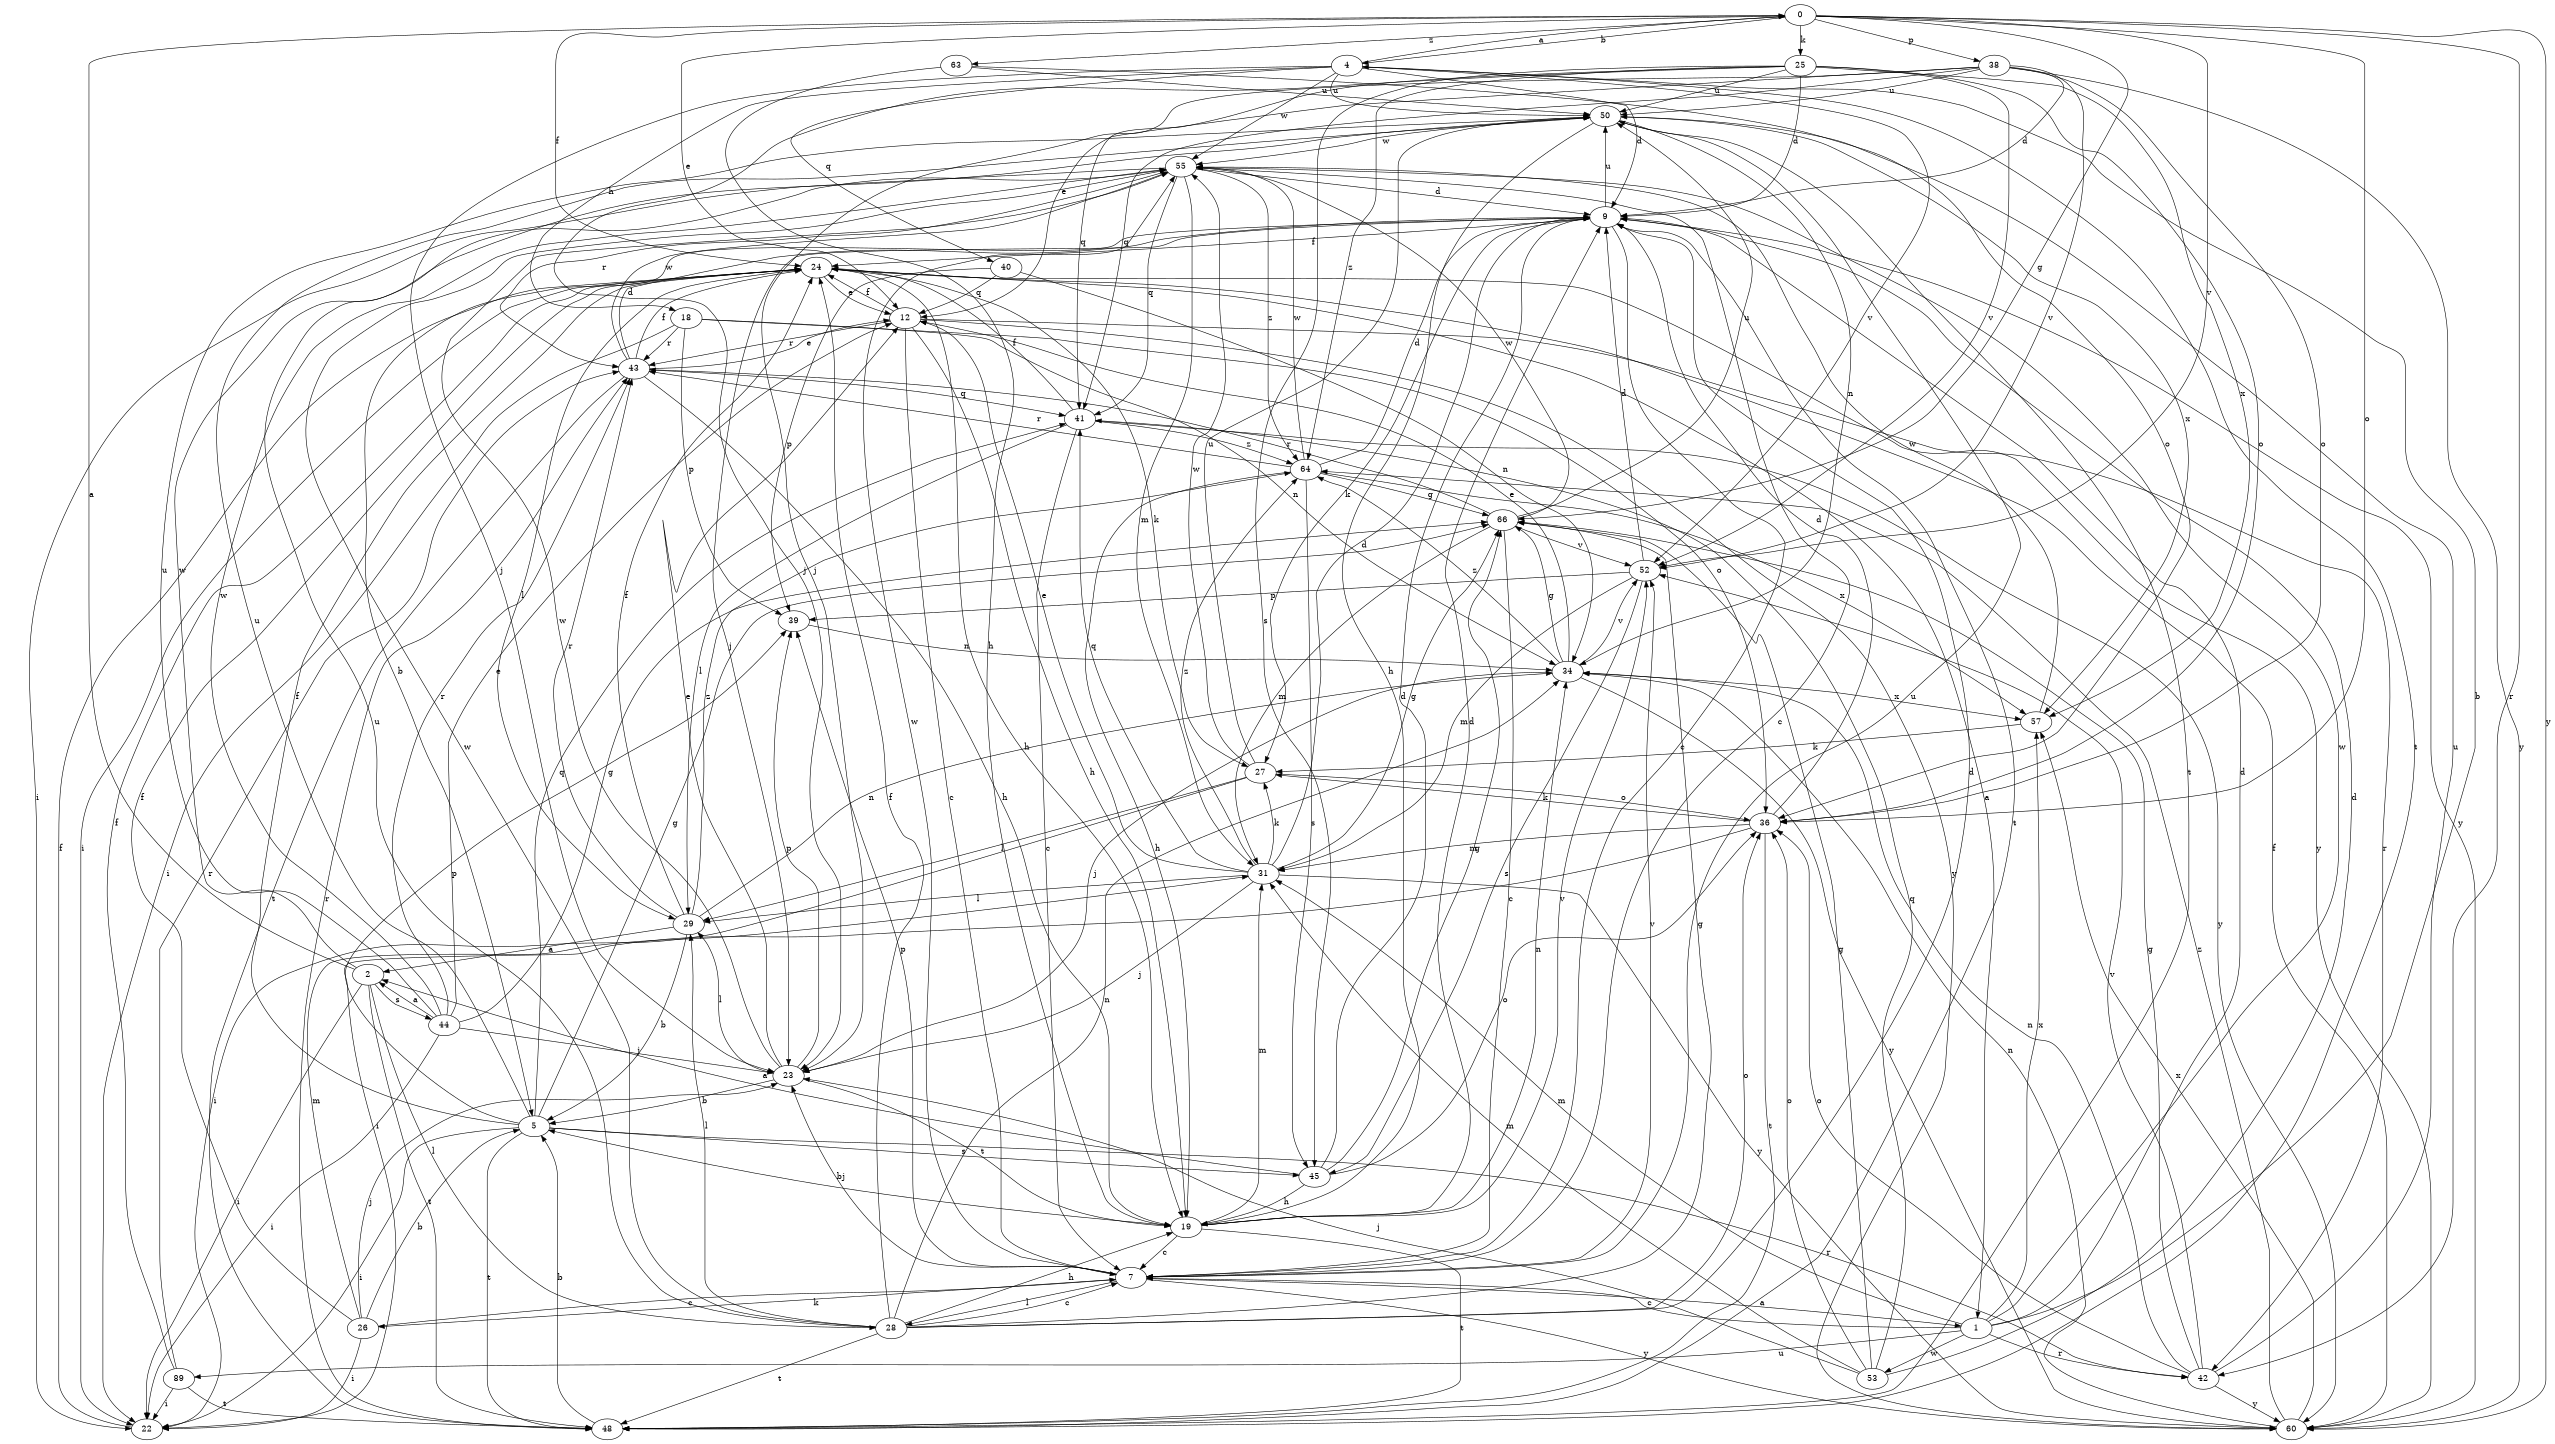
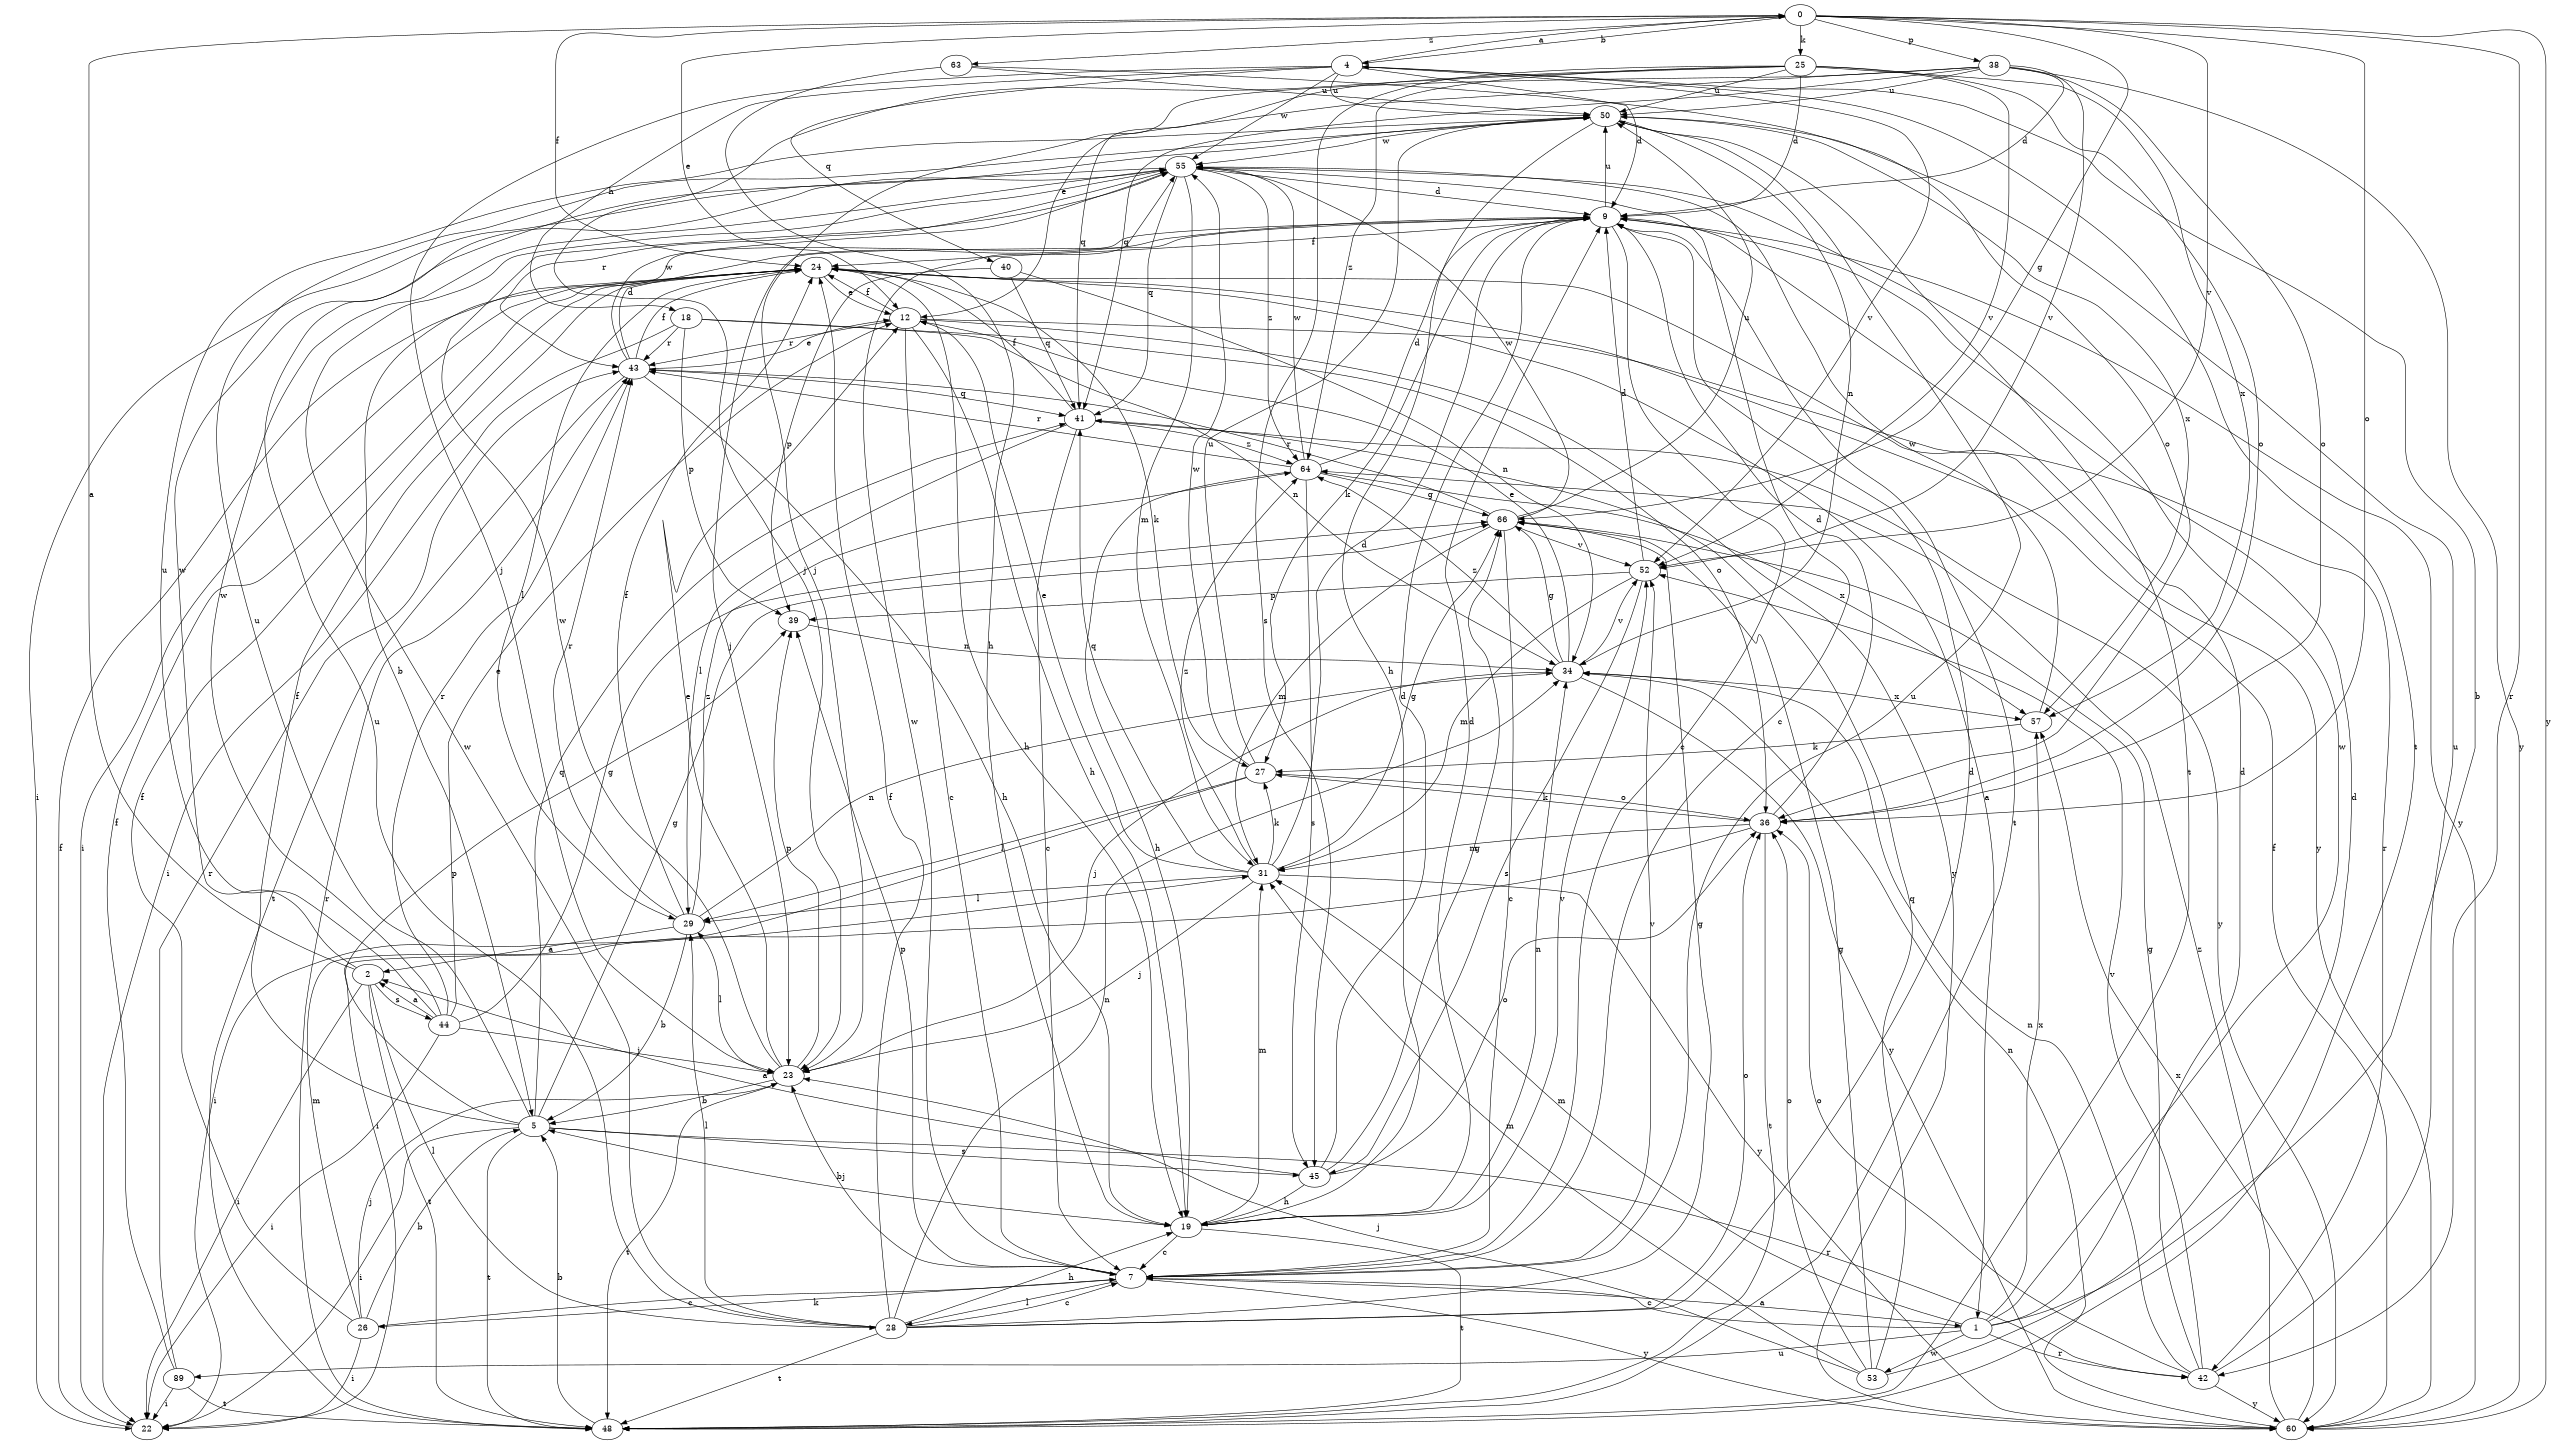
edge "40" -> "12": now "40" -> "41"
edge "23" -> "19": now "23" -> "48"
